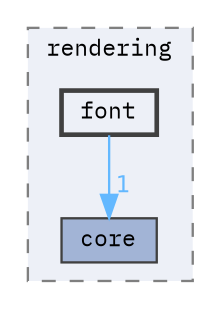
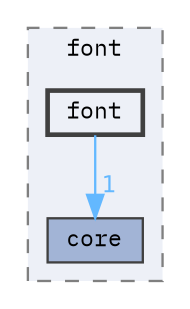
cluster "rendering": label "rendering" -> "font"
